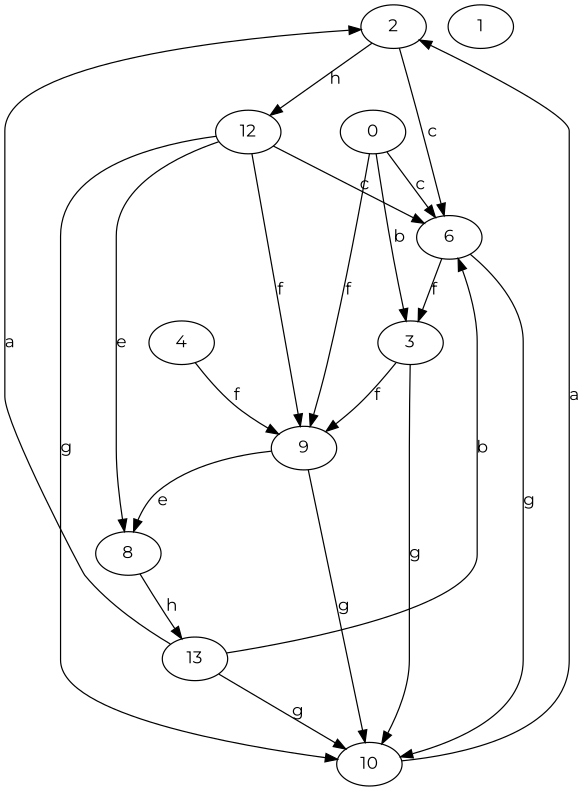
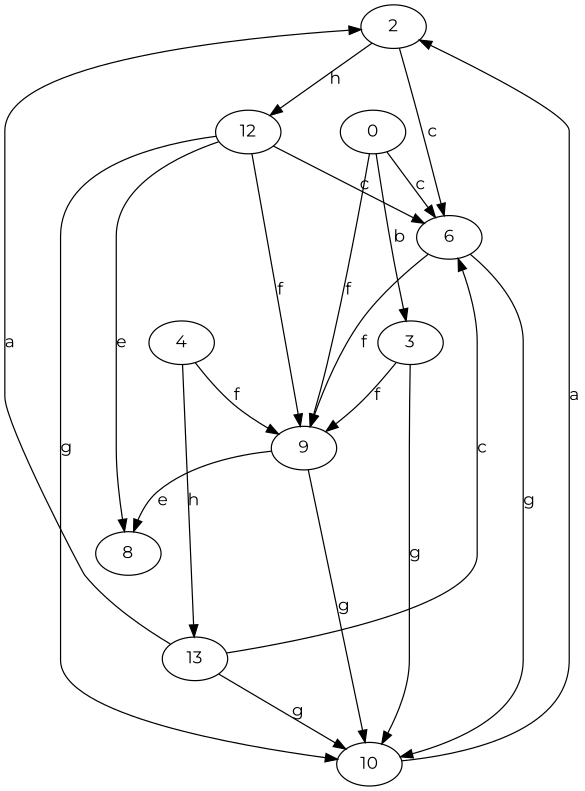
node "1": removed
edge "6" -> "3": now "6" -> "9"
edge "13" -> "6": label "b" -> "c"
edge "8" -> "13": now "4" -> "13"
